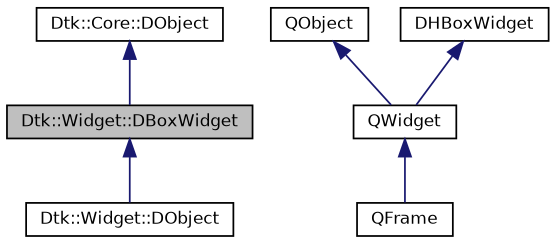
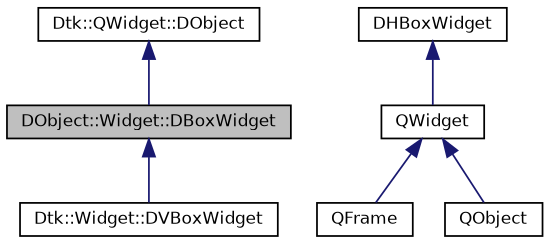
node "Dtk::Core::DObject": label "Dtk::Core::DObject" -> "Dtk::QWidget::DObject"
edge "QWidget" -> "QObject": reversed
node "Dtk::Widget::DBoxWidget": label "Dtk::Widget::DBoxWidget" -> "DObject::Widget::DBoxWidget"
node "Dtk::Widget::DObject": label "Dtk::Widget::DObject" -> "Dtk::Widget::DVBoxWidget"
